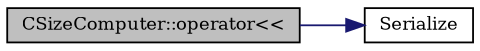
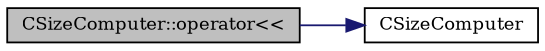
node "Serialize": label "Serialize" -> "CSizeComputer"
